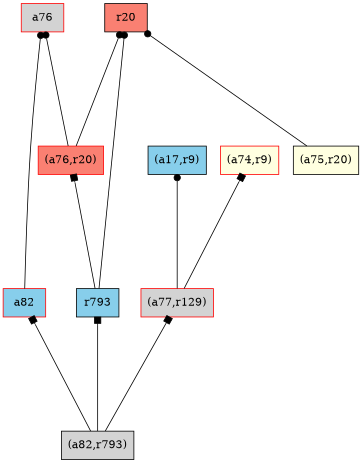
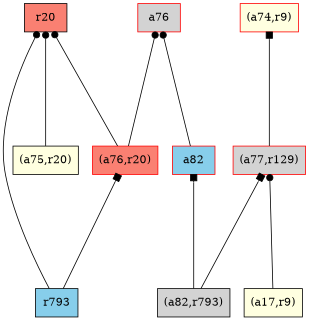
node "(a17,r9)": fillcolor skyblue -> lightyellow
edge "(a77,r129)" -> "(a17,r9)": reversed
edge "(a82,r793)" -> "r793": removed
